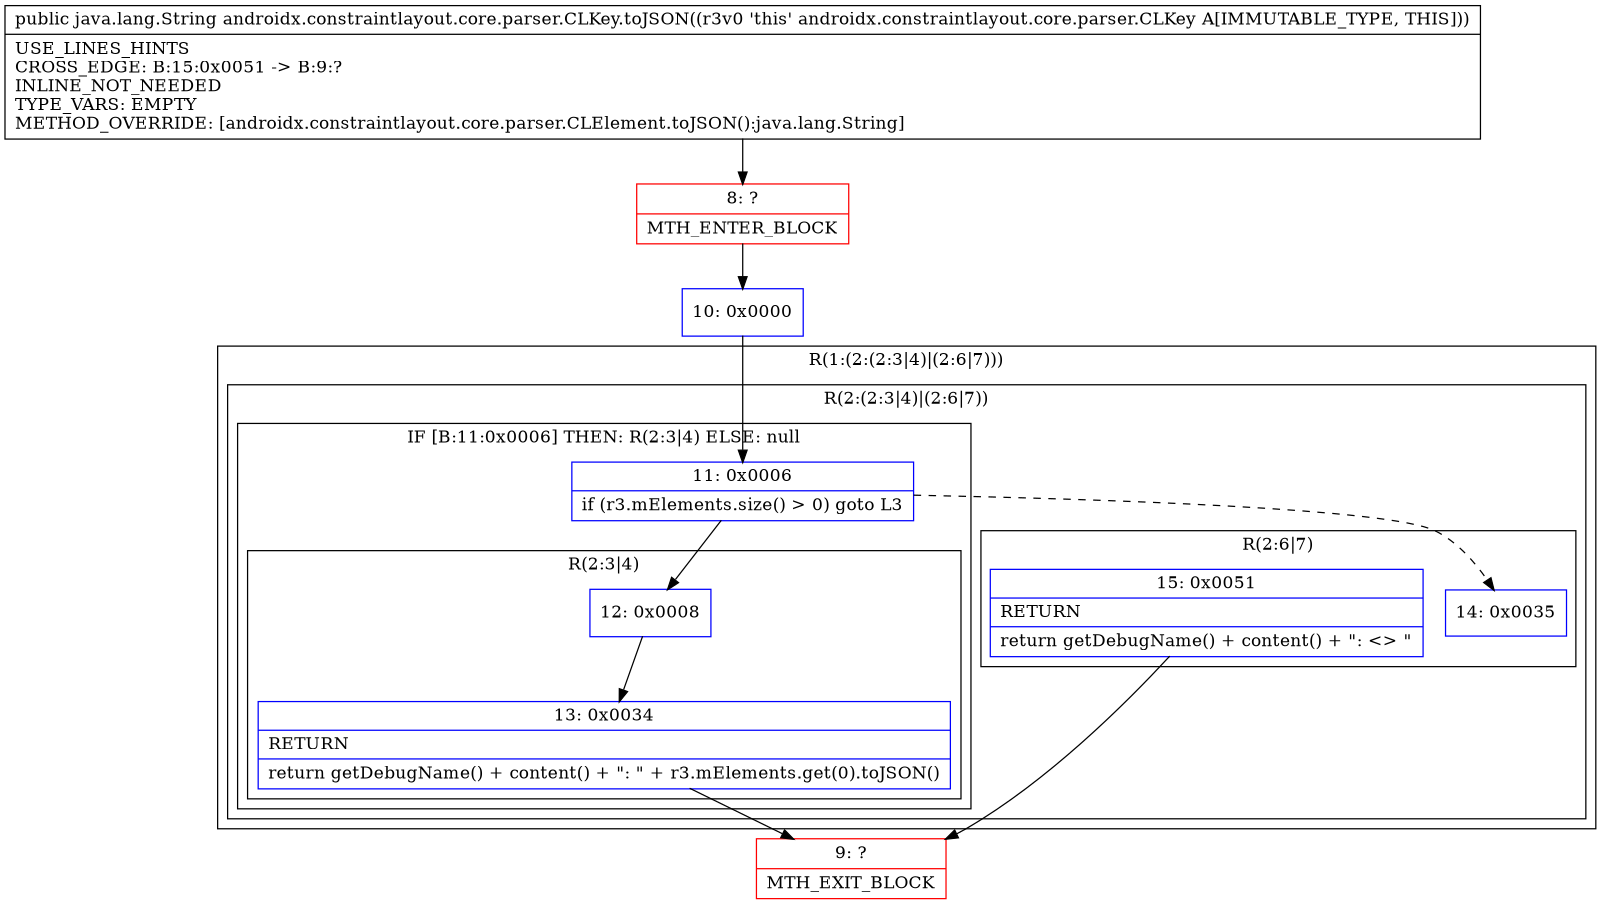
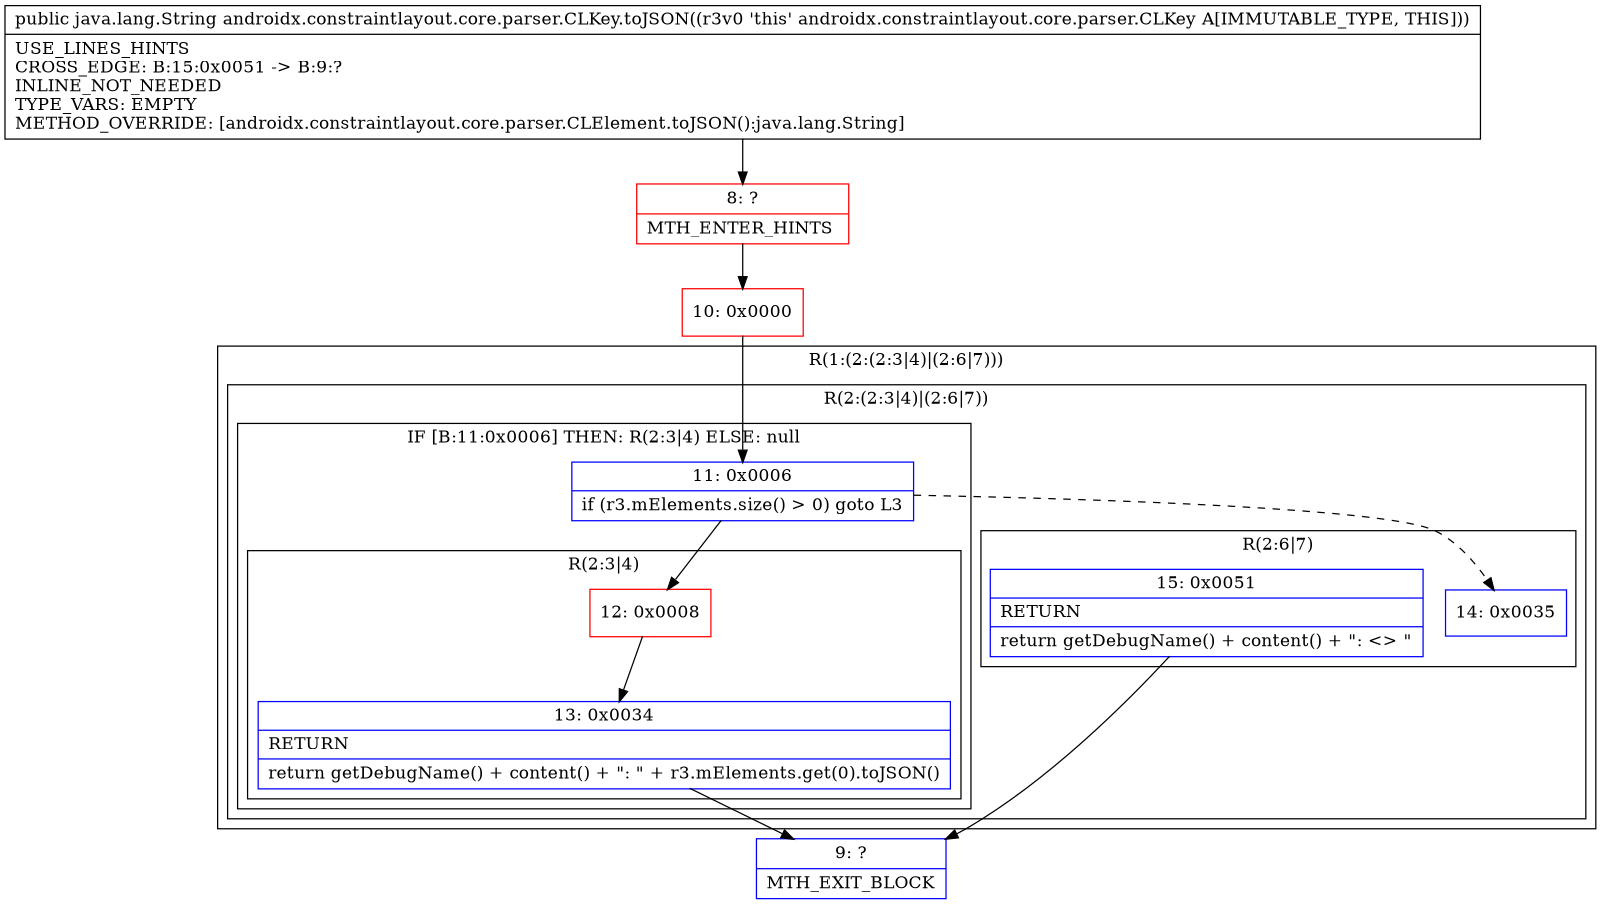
node "8: ?": text "MTH_ENTER_BLOCK" -> "MTH_ENTER_HINTS"
node "10: 0x0000": color blue -> red
node "12: 0x0008": color blue -> red
node "9: ?": color red -> blue
